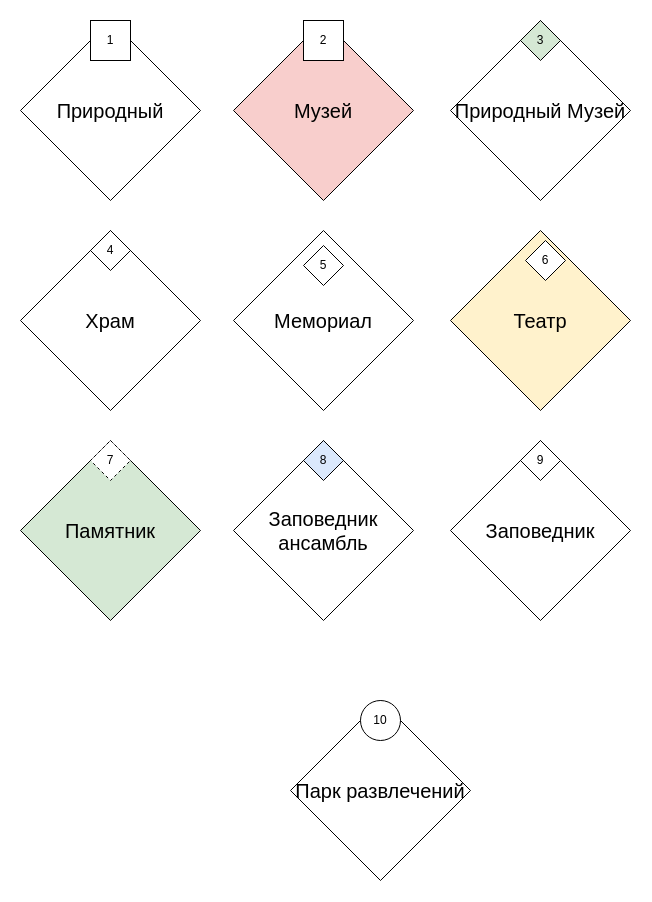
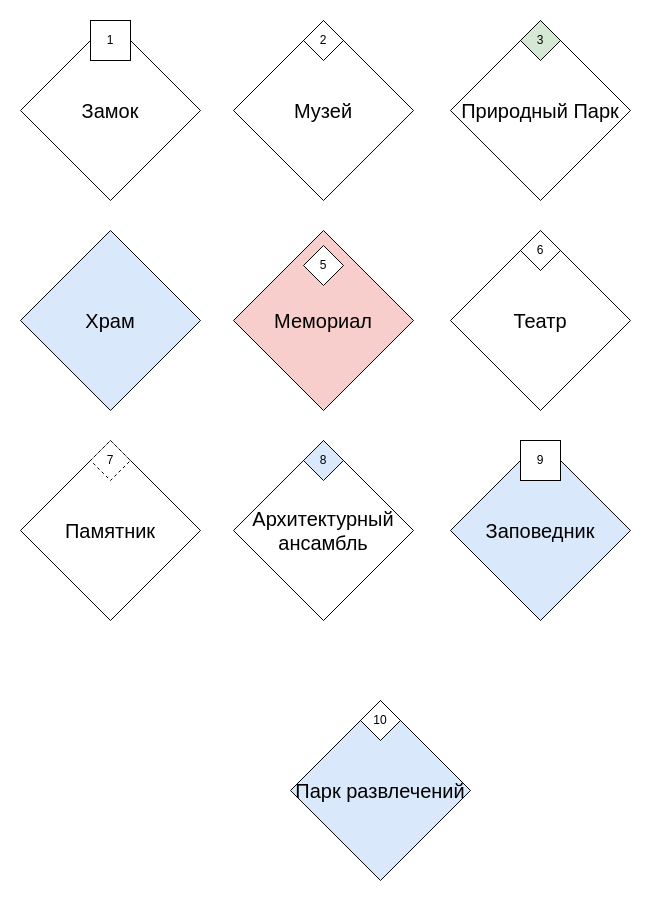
node "2": shape rectangle -> diamond
node "Природный": label "Природный" -> "Замок"
node "Музей": fillcolor #f8cecc -> #ffffff
node "Природный Музей": label "Природный Музей" -> "Природный Парк"
node "4": removed
node "6": moved (546, 261) -> (541, 251)
node "Храм": fillcolor #ffffff -> #dae8fc
node "Мемориал": fillcolor #ffffff -> #f8cecc
node "Театр": fillcolor #fff2cc -> #ffffff
node "9": shape diamond -> rectangle
node "Памятник": fillcolor #d5e8d4 -> #ffffff
node "Заповедник ансамбль": label "Заповедник ансамбль" -> "Архитектурный ансамбль"
node "Заповедник": fillcolor #ffffff -> #dae8fc
node "10": shape ellipse -> diamond
node "Парк развлечений": fillcolor #ffffff -> #dae8fc
